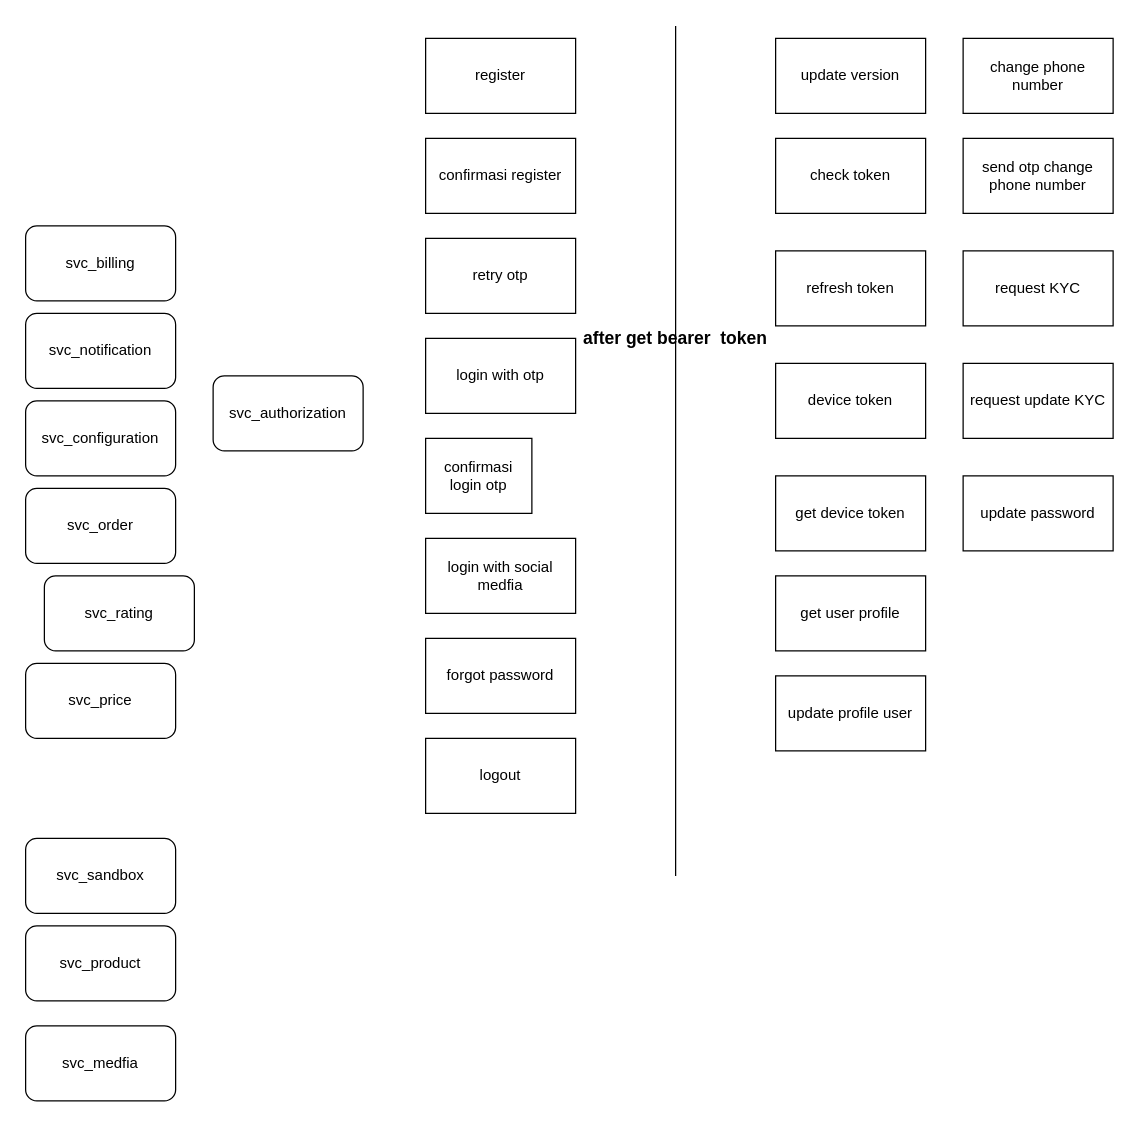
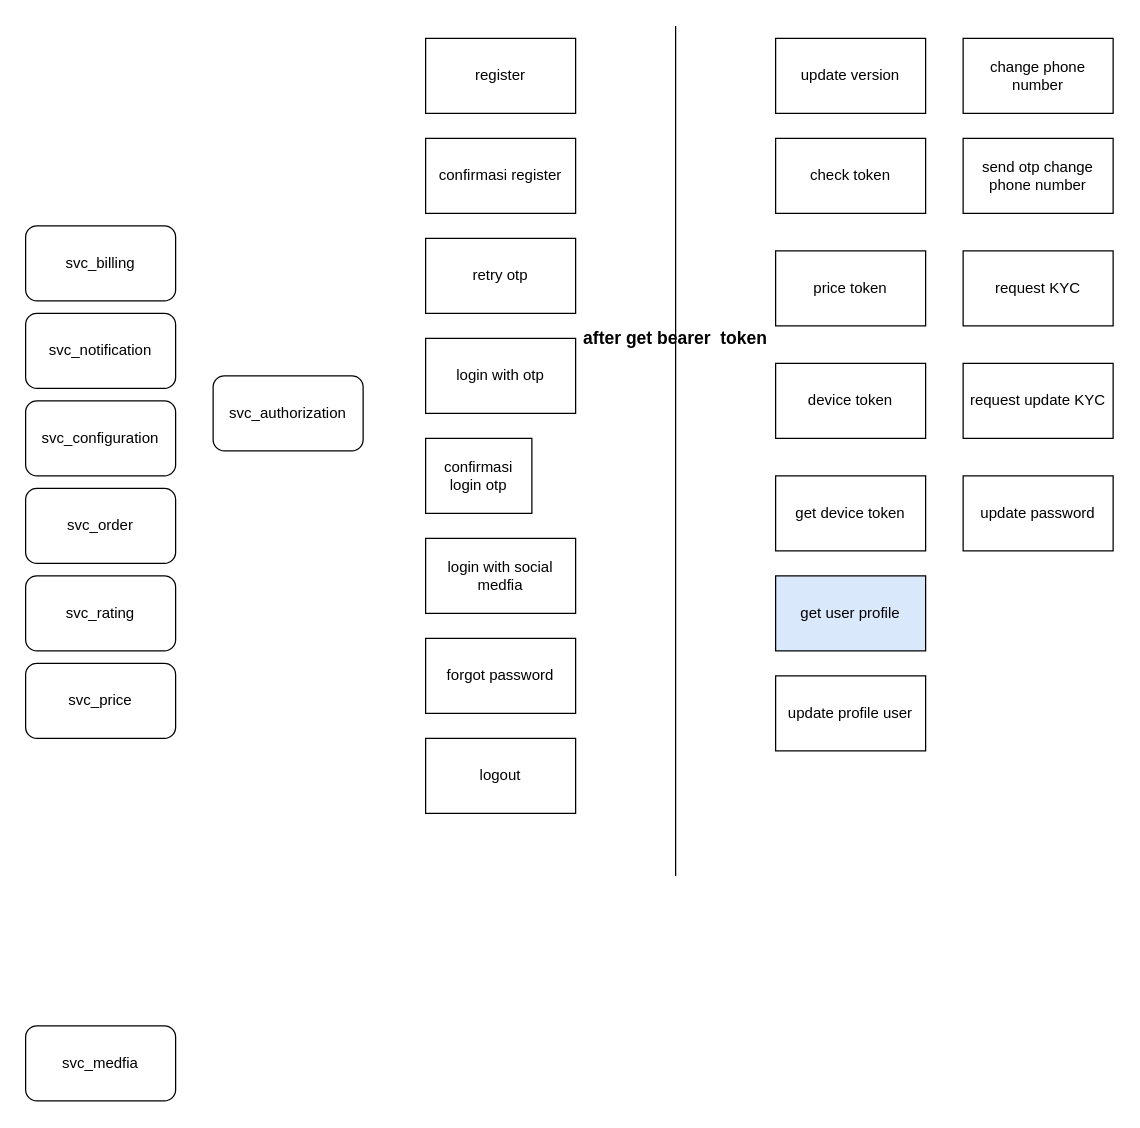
node "refresh token": label "refresh token" -> "price token"
node "svc_rating": moved (119, 613) -> (101, 613)
node "get user profile": fillcolor #ffffff -> #dae8fc
node "svc_sandbox": removed
node "svc_product": removed
